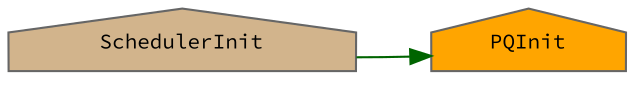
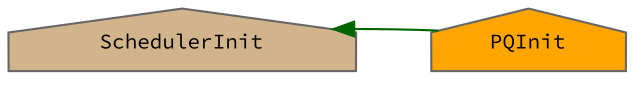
edge "SchedulerInit" -> "PQInit": reversed
